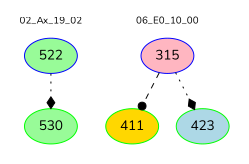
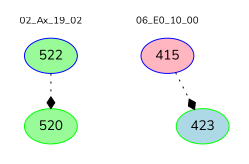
node "315": label "315" -> "415"
node "530": label "530" -> "520"
node "411": removed
